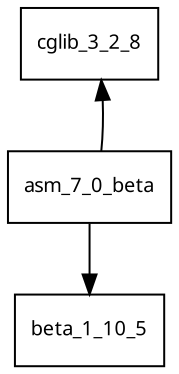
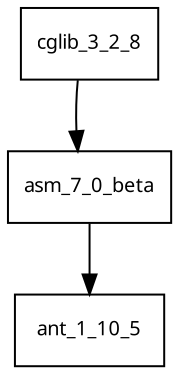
edge "asm_7_0_beta" -> "cglib_3_2_8": reversed
node "beta_1_10_5": label "beta_1_10_5" -> "ant_1_10_5"
